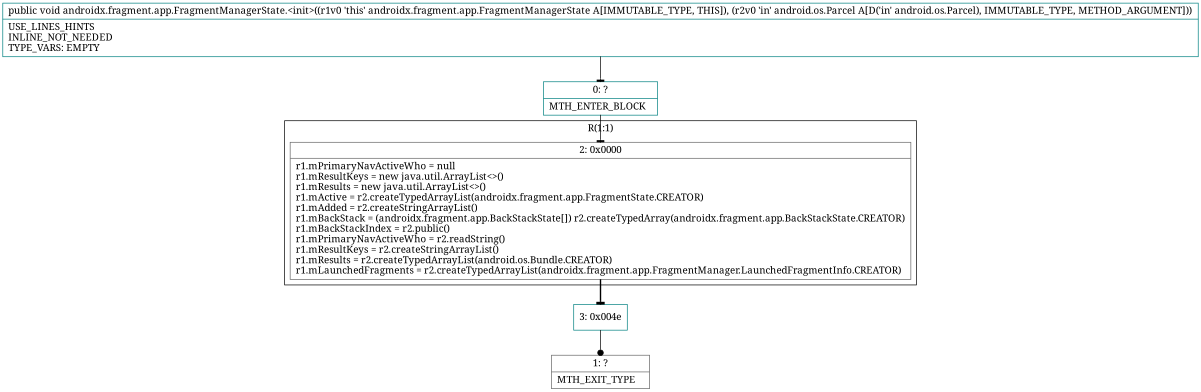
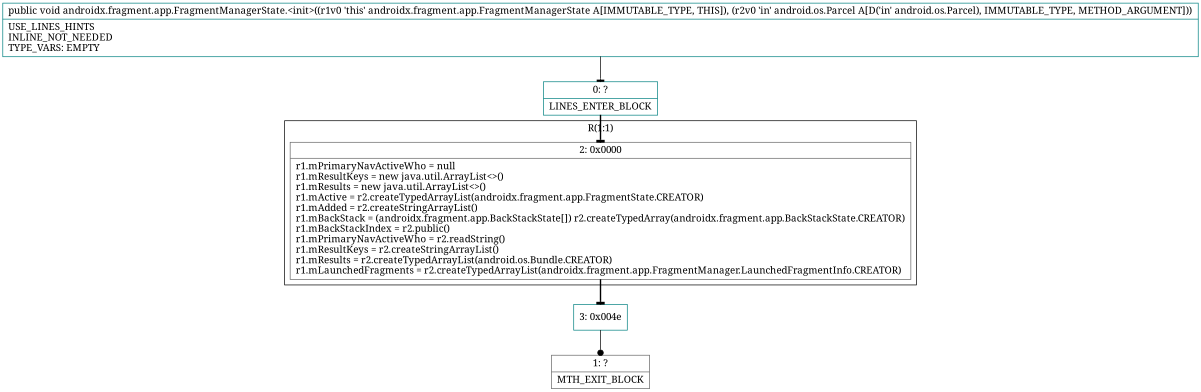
node "0: ?": text "MTH_ENTER_BLOCK" -> "LINES_ENTER_BLOCK"
edge "0: ?" -> "2: 0x0000": style solid -> bold
node "1: ?": text "MTH_EXIT_TYPE" -> "MTH_EXIT_BLOCK"
